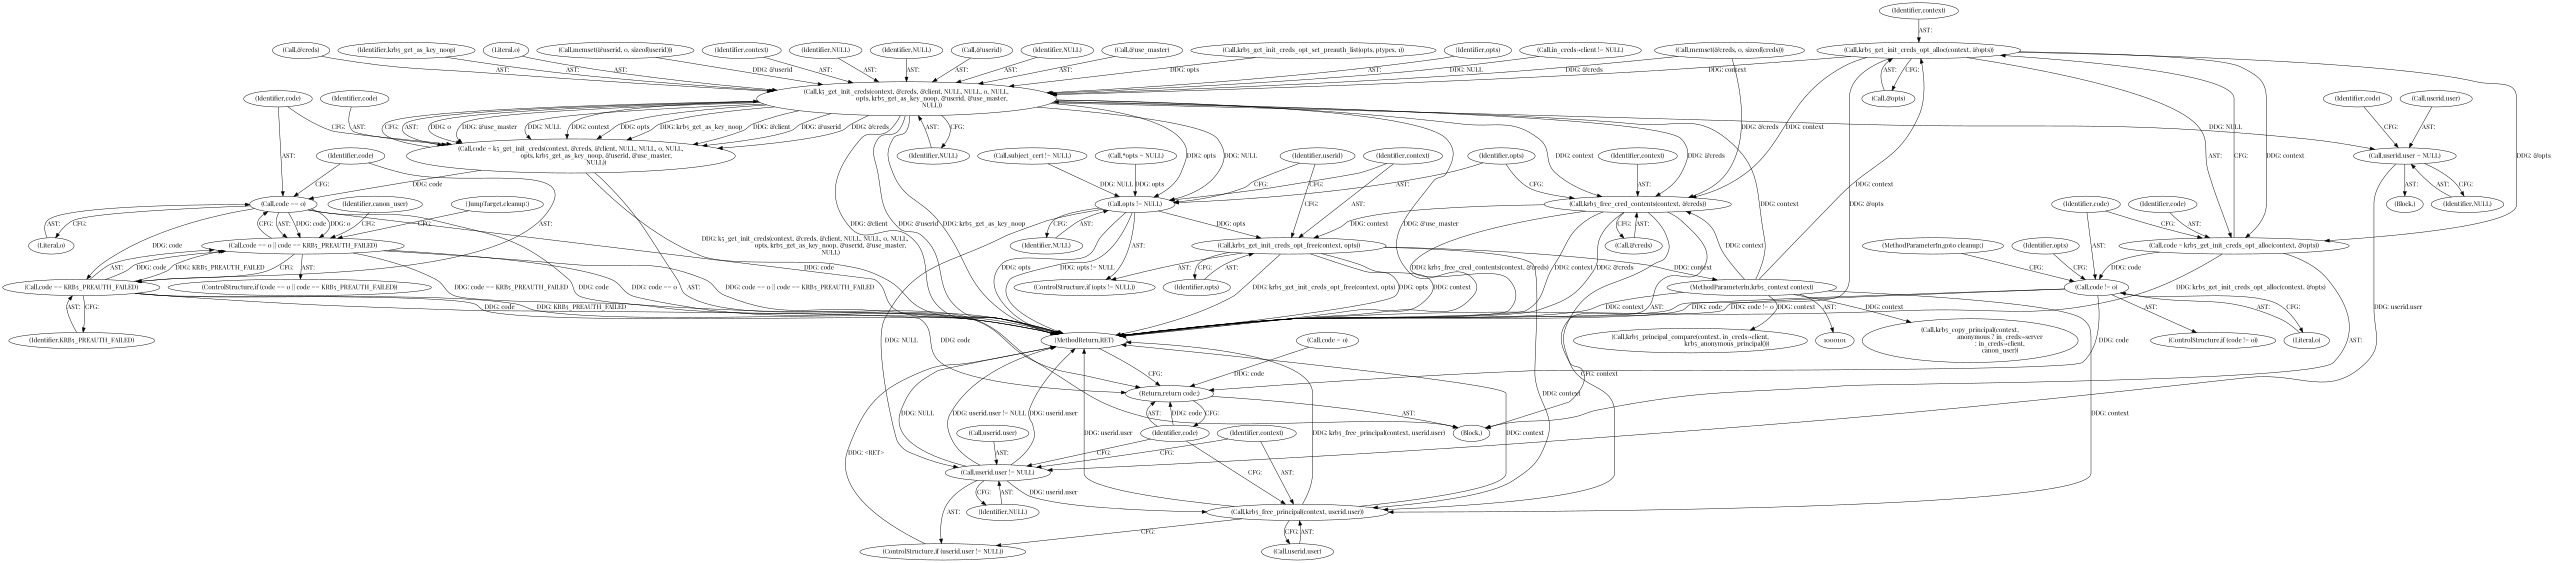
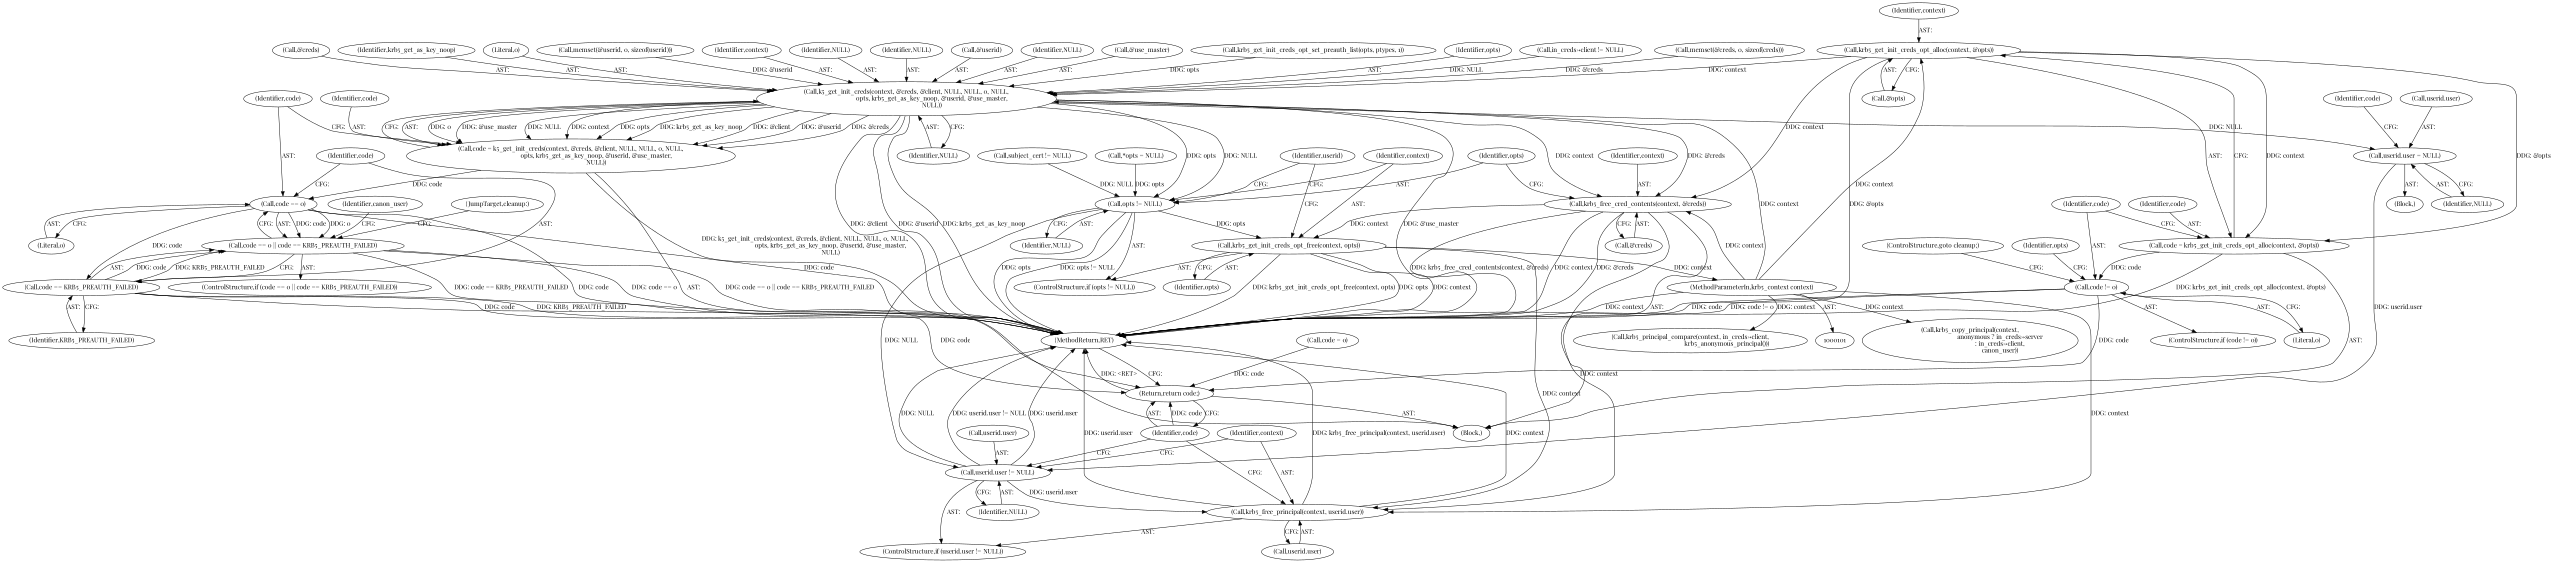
edge "(Call,memset(&creds, 0, sizeof(creds)))" -> "(Call,krb5_free_cred_contents(context, &creds))": removed, label "DDG: &creds"
node "(MethodParameterIn,goto cleanup;)": label "(MethodParameterIn,goto cleanup;)" -> "(ControlStructure,goto cleanup;)"
edge "(Call,krb5_free_cred_contents(context, &creds))" -> "(Call,krb5_free_principal(context, userid.user))": label "CFG: context" -> "DDG: context"
edge "(ControlStructure,if (userid.user != NULL))" -> "(MethodReturn,RET)": now "(Return,return code;)" -> "(MethodReturn,RET)"
edge "(Call,krb5_free_principal(context, userid.user))" -> "(ControlStructure,if (userid.user != NULL))": label "CFG: " -> "AST: "
